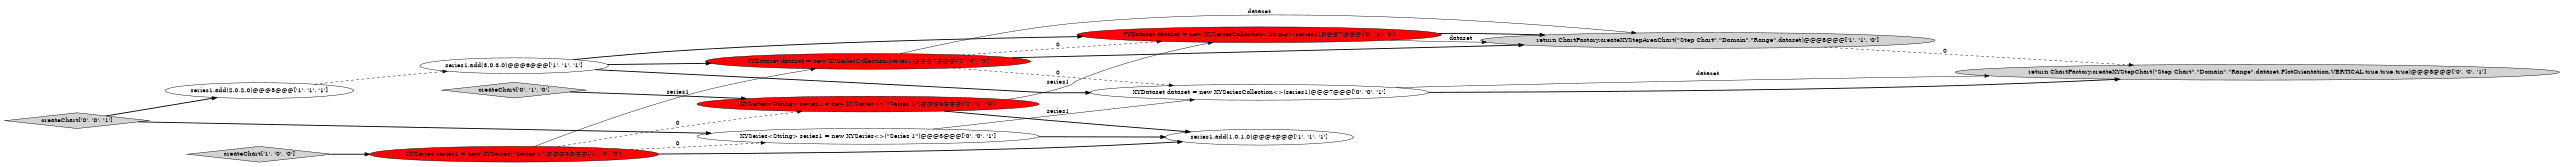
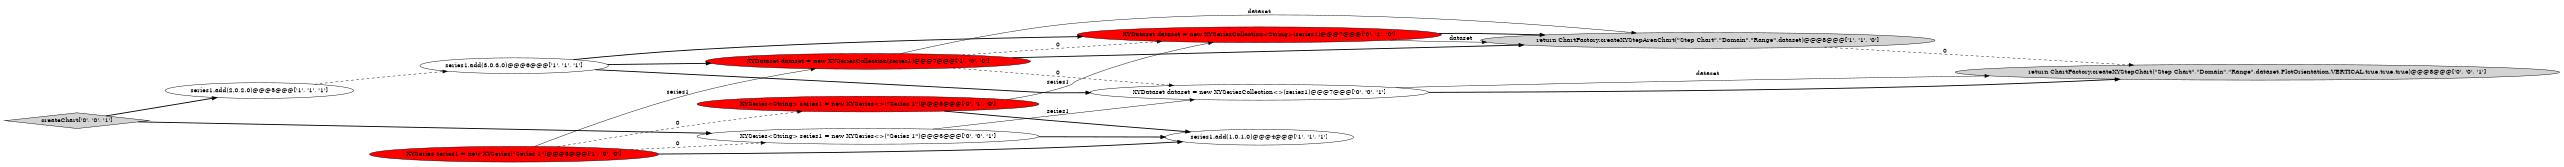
node "createChart['0', '1', '0']": removed
node "createChart['1', '0', '0']": removed
